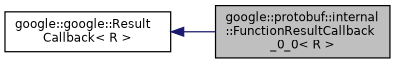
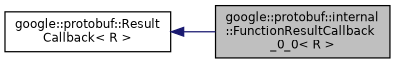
node "google::google::Result Callback< R >": label "google::google::Result Callback< R >" -> "google::protobuf::Result Callback< R >"
